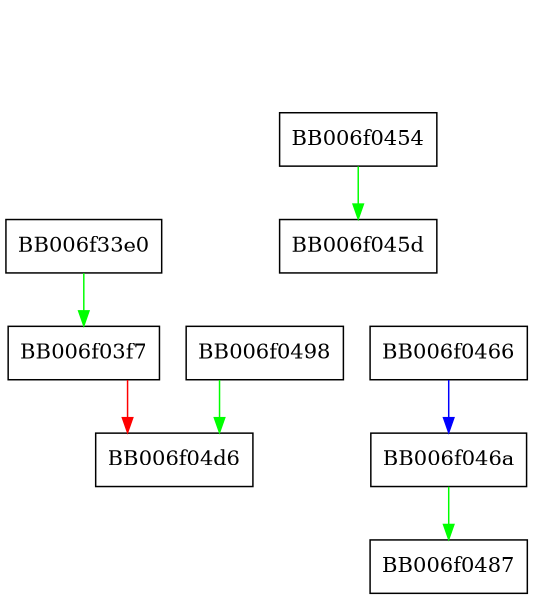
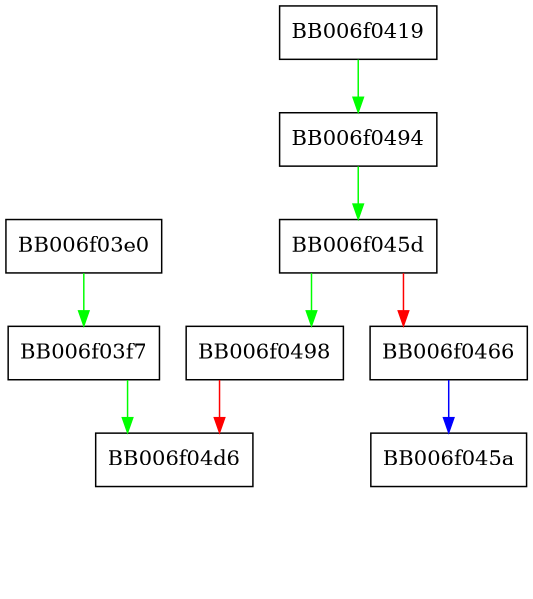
node "BB006f0419": added
node "BB006f0454": label "BB006f0454" -> "BB006f0494"
node "BB006f33e0": label "BB006f33e0" -> "BB006f03e0"
edge "BB006f045d" -> "BB006f0498": added
edge "BB006f045d" -> "BB006f0466": added
edge "BB006f03f7" -> "BB006f04d6": color red -> green
edge "BB006f0498" -> "BB006f04d6": color green -> red
node "BB006f046a": label "BB006f046a" -> "BB006f045a"
node "BB006f0487": removed
